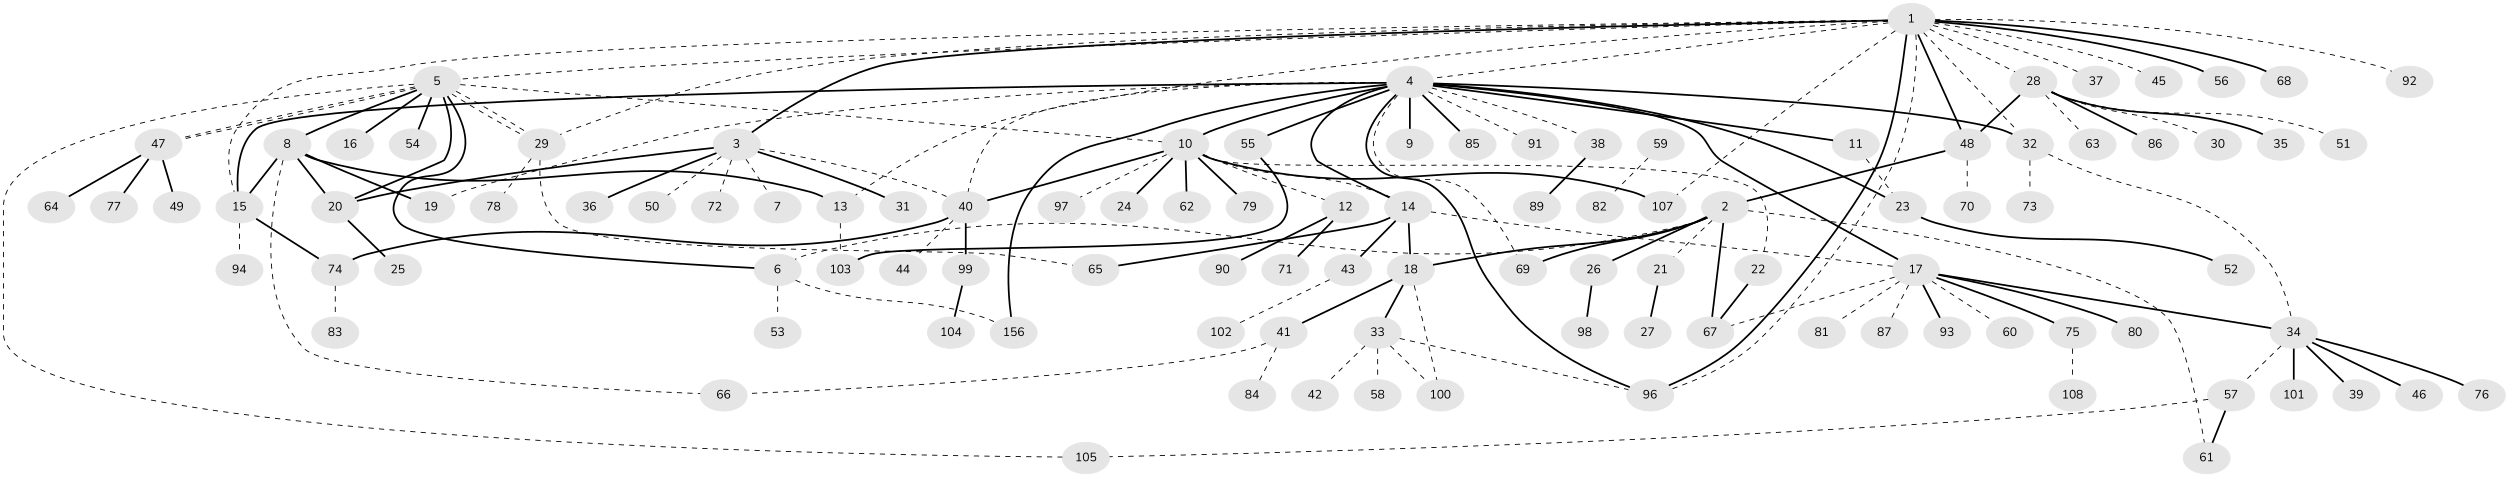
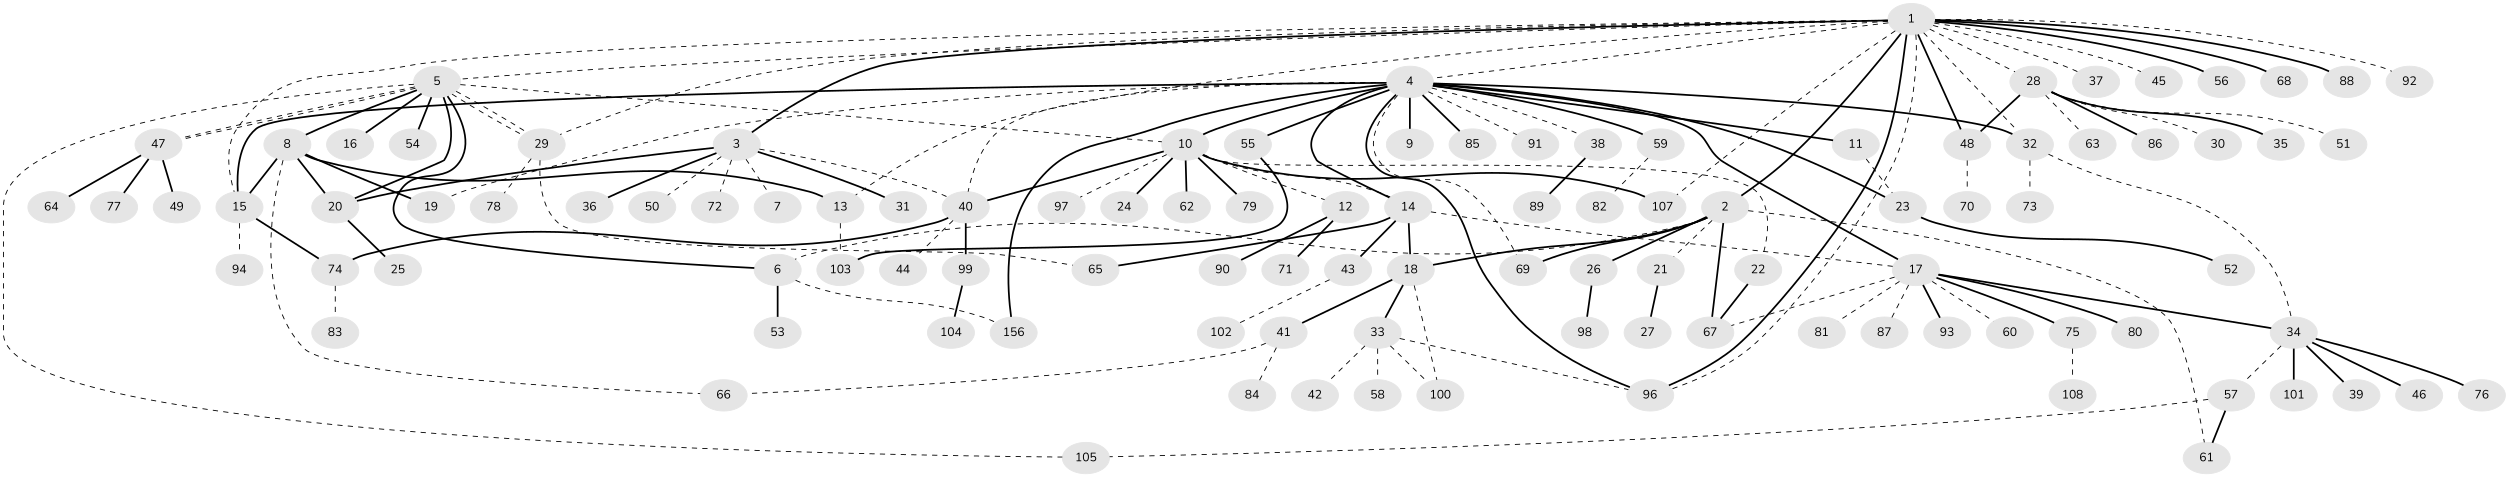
node "88": added
edge "4" -- "59": added
edge "48" -- "2": now "1" -- "2"
edge "6" -- "53": style dashed -> bold
